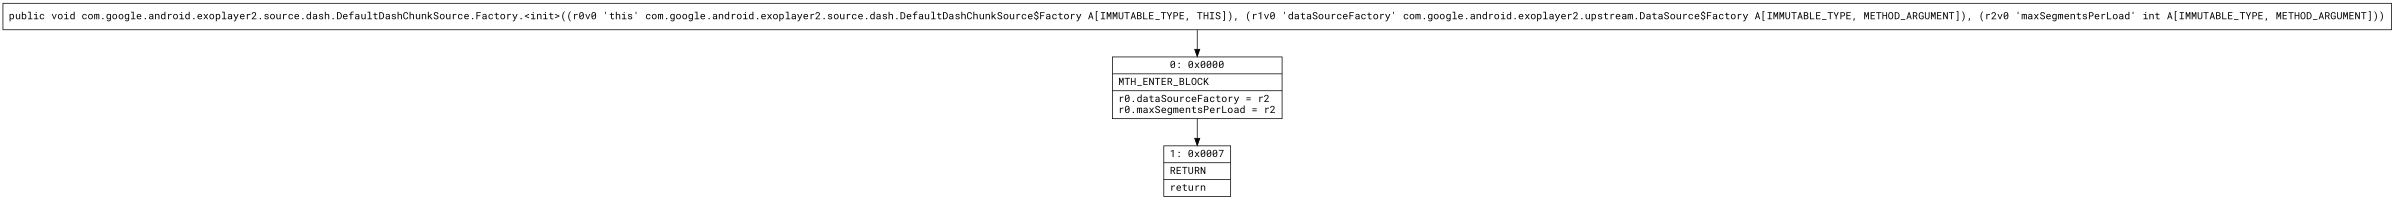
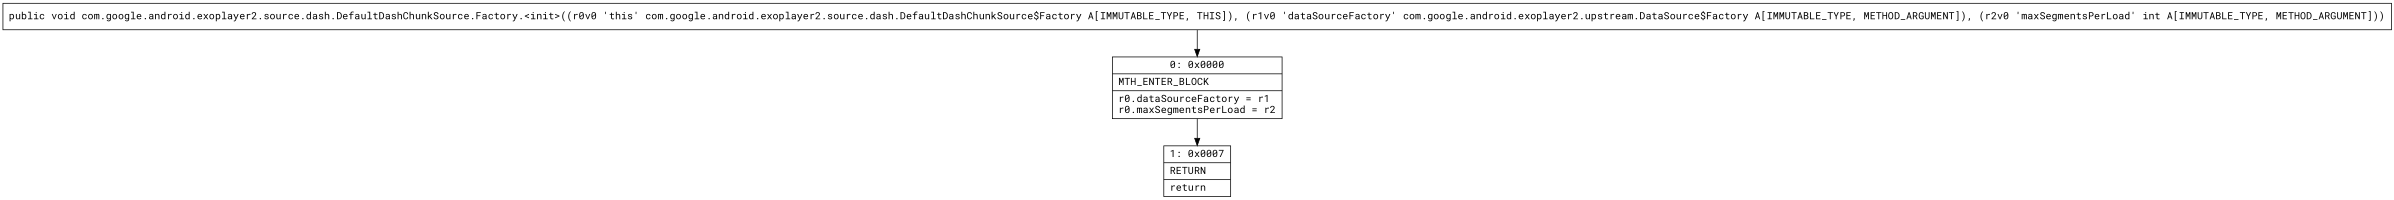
node "0: 0x0000": text "r0.dataSourceFactory = r2" -> "r0.dataSourceFactory = r1"
